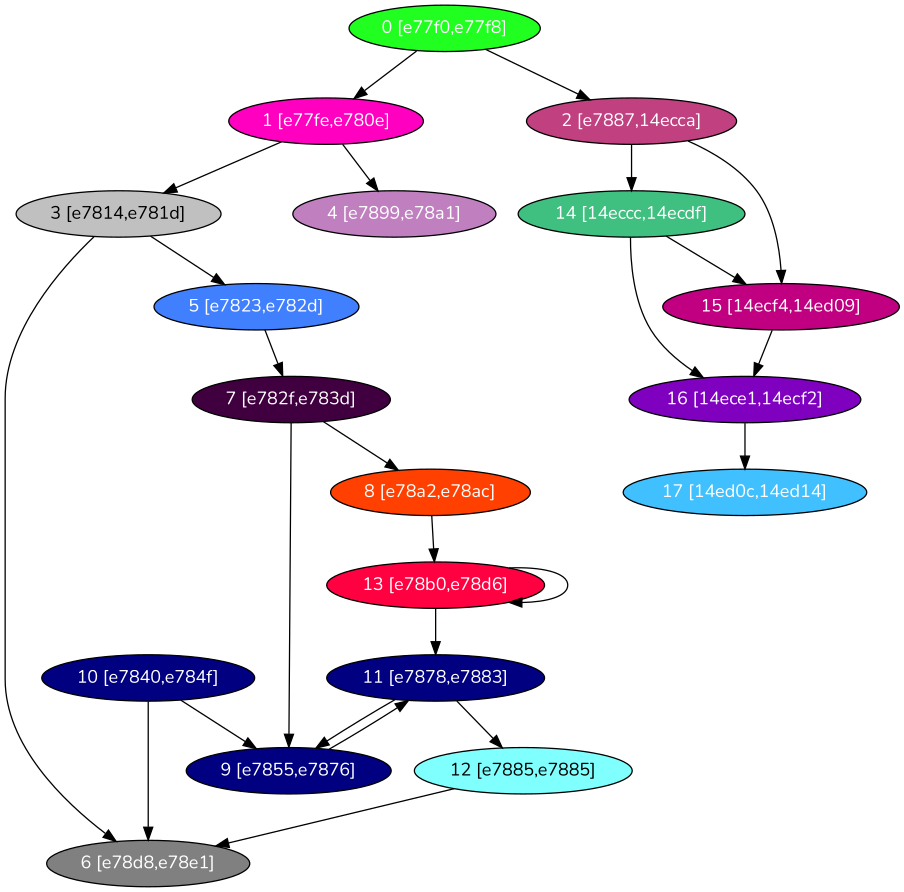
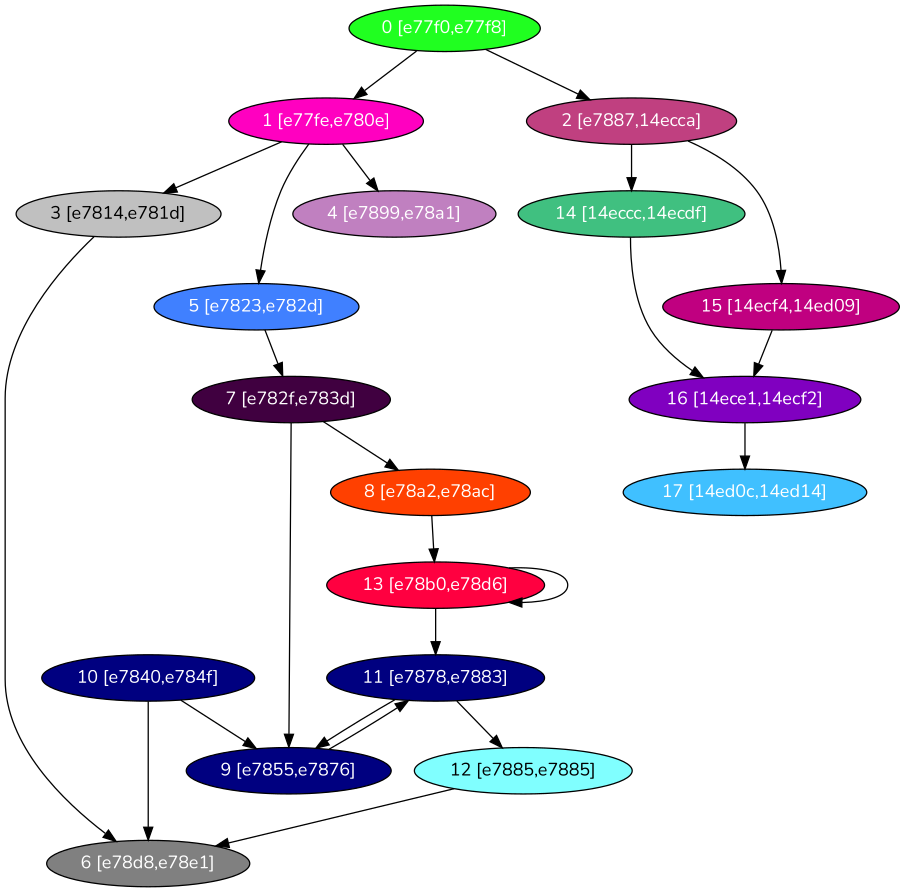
edge "3 [e7814,e781d]" -> "5 [e7823,e782d]": now "1 [e77fe,e780e]" -> "5 [e7823,e782d]"
edge "14 [14eccc,14ecdf]" -> "15 [14ecf4,14ed09]": removed
